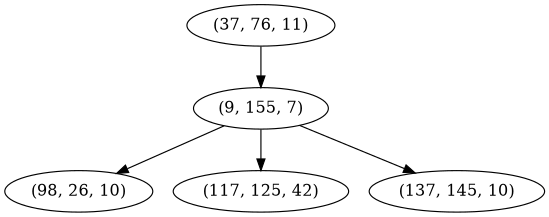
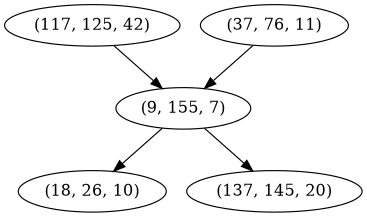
edge "(9, 155, 7)" -> "(117, 125, 42)": reversed
node "(98, 26, 10)": label "(98, 26, 10)" -> "(18, 26, 10)"
node "(137, 145, 10)": label "(137, 145, 10)" -> "(137, 145, 20)"
